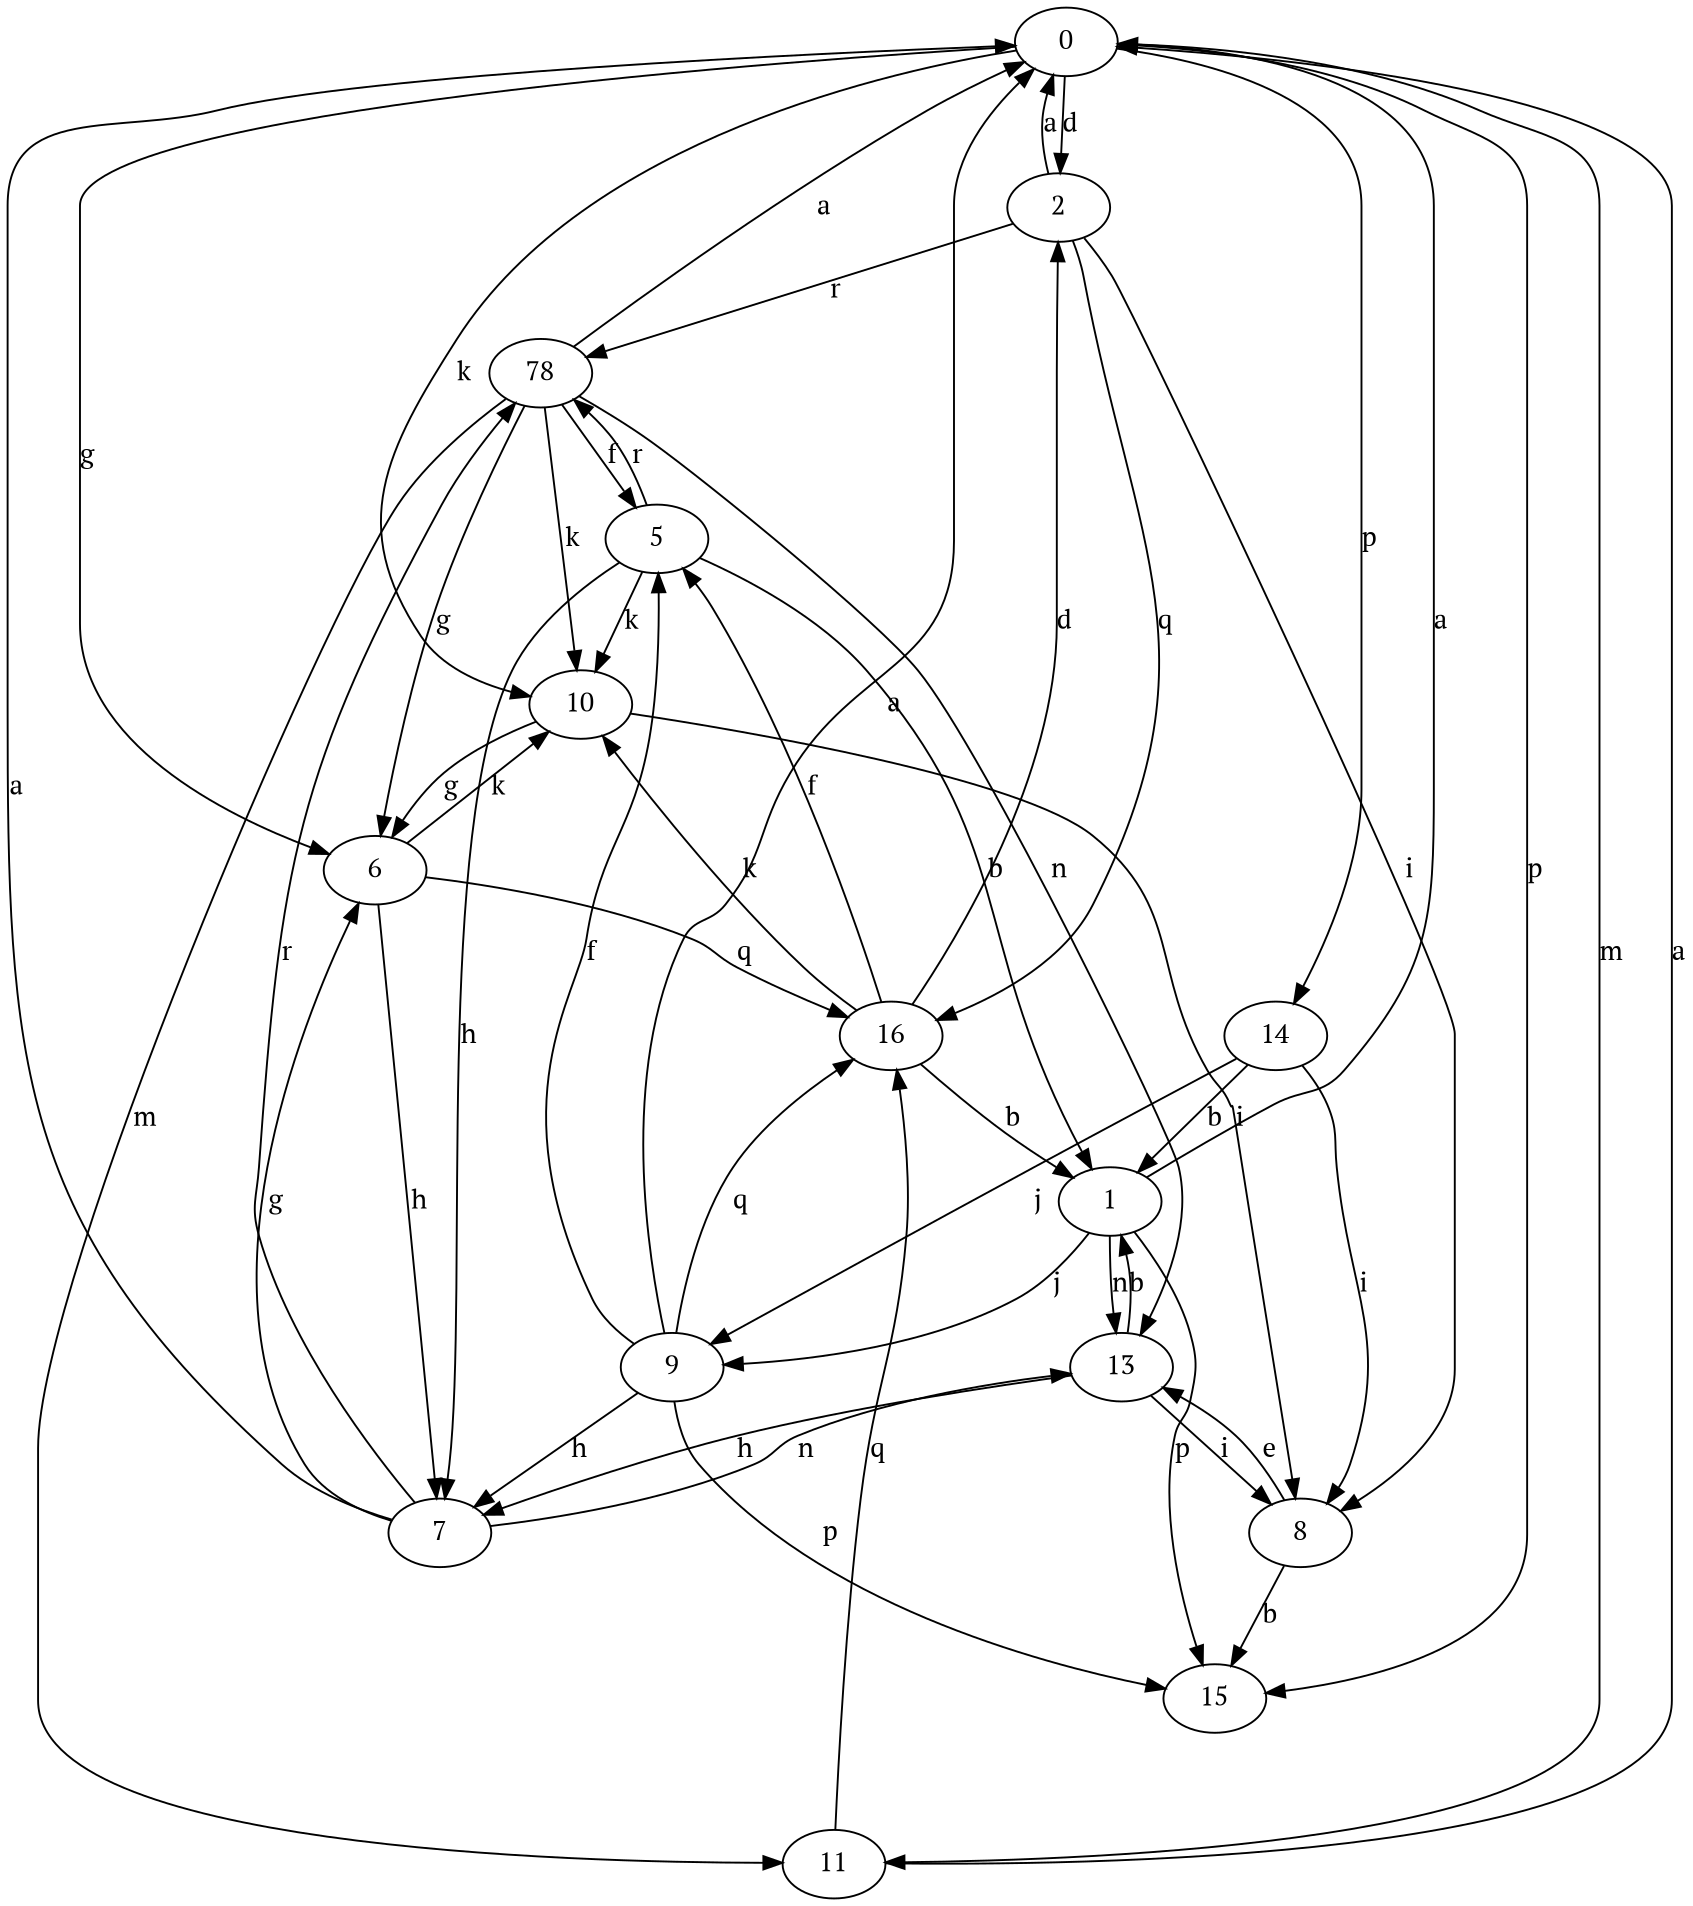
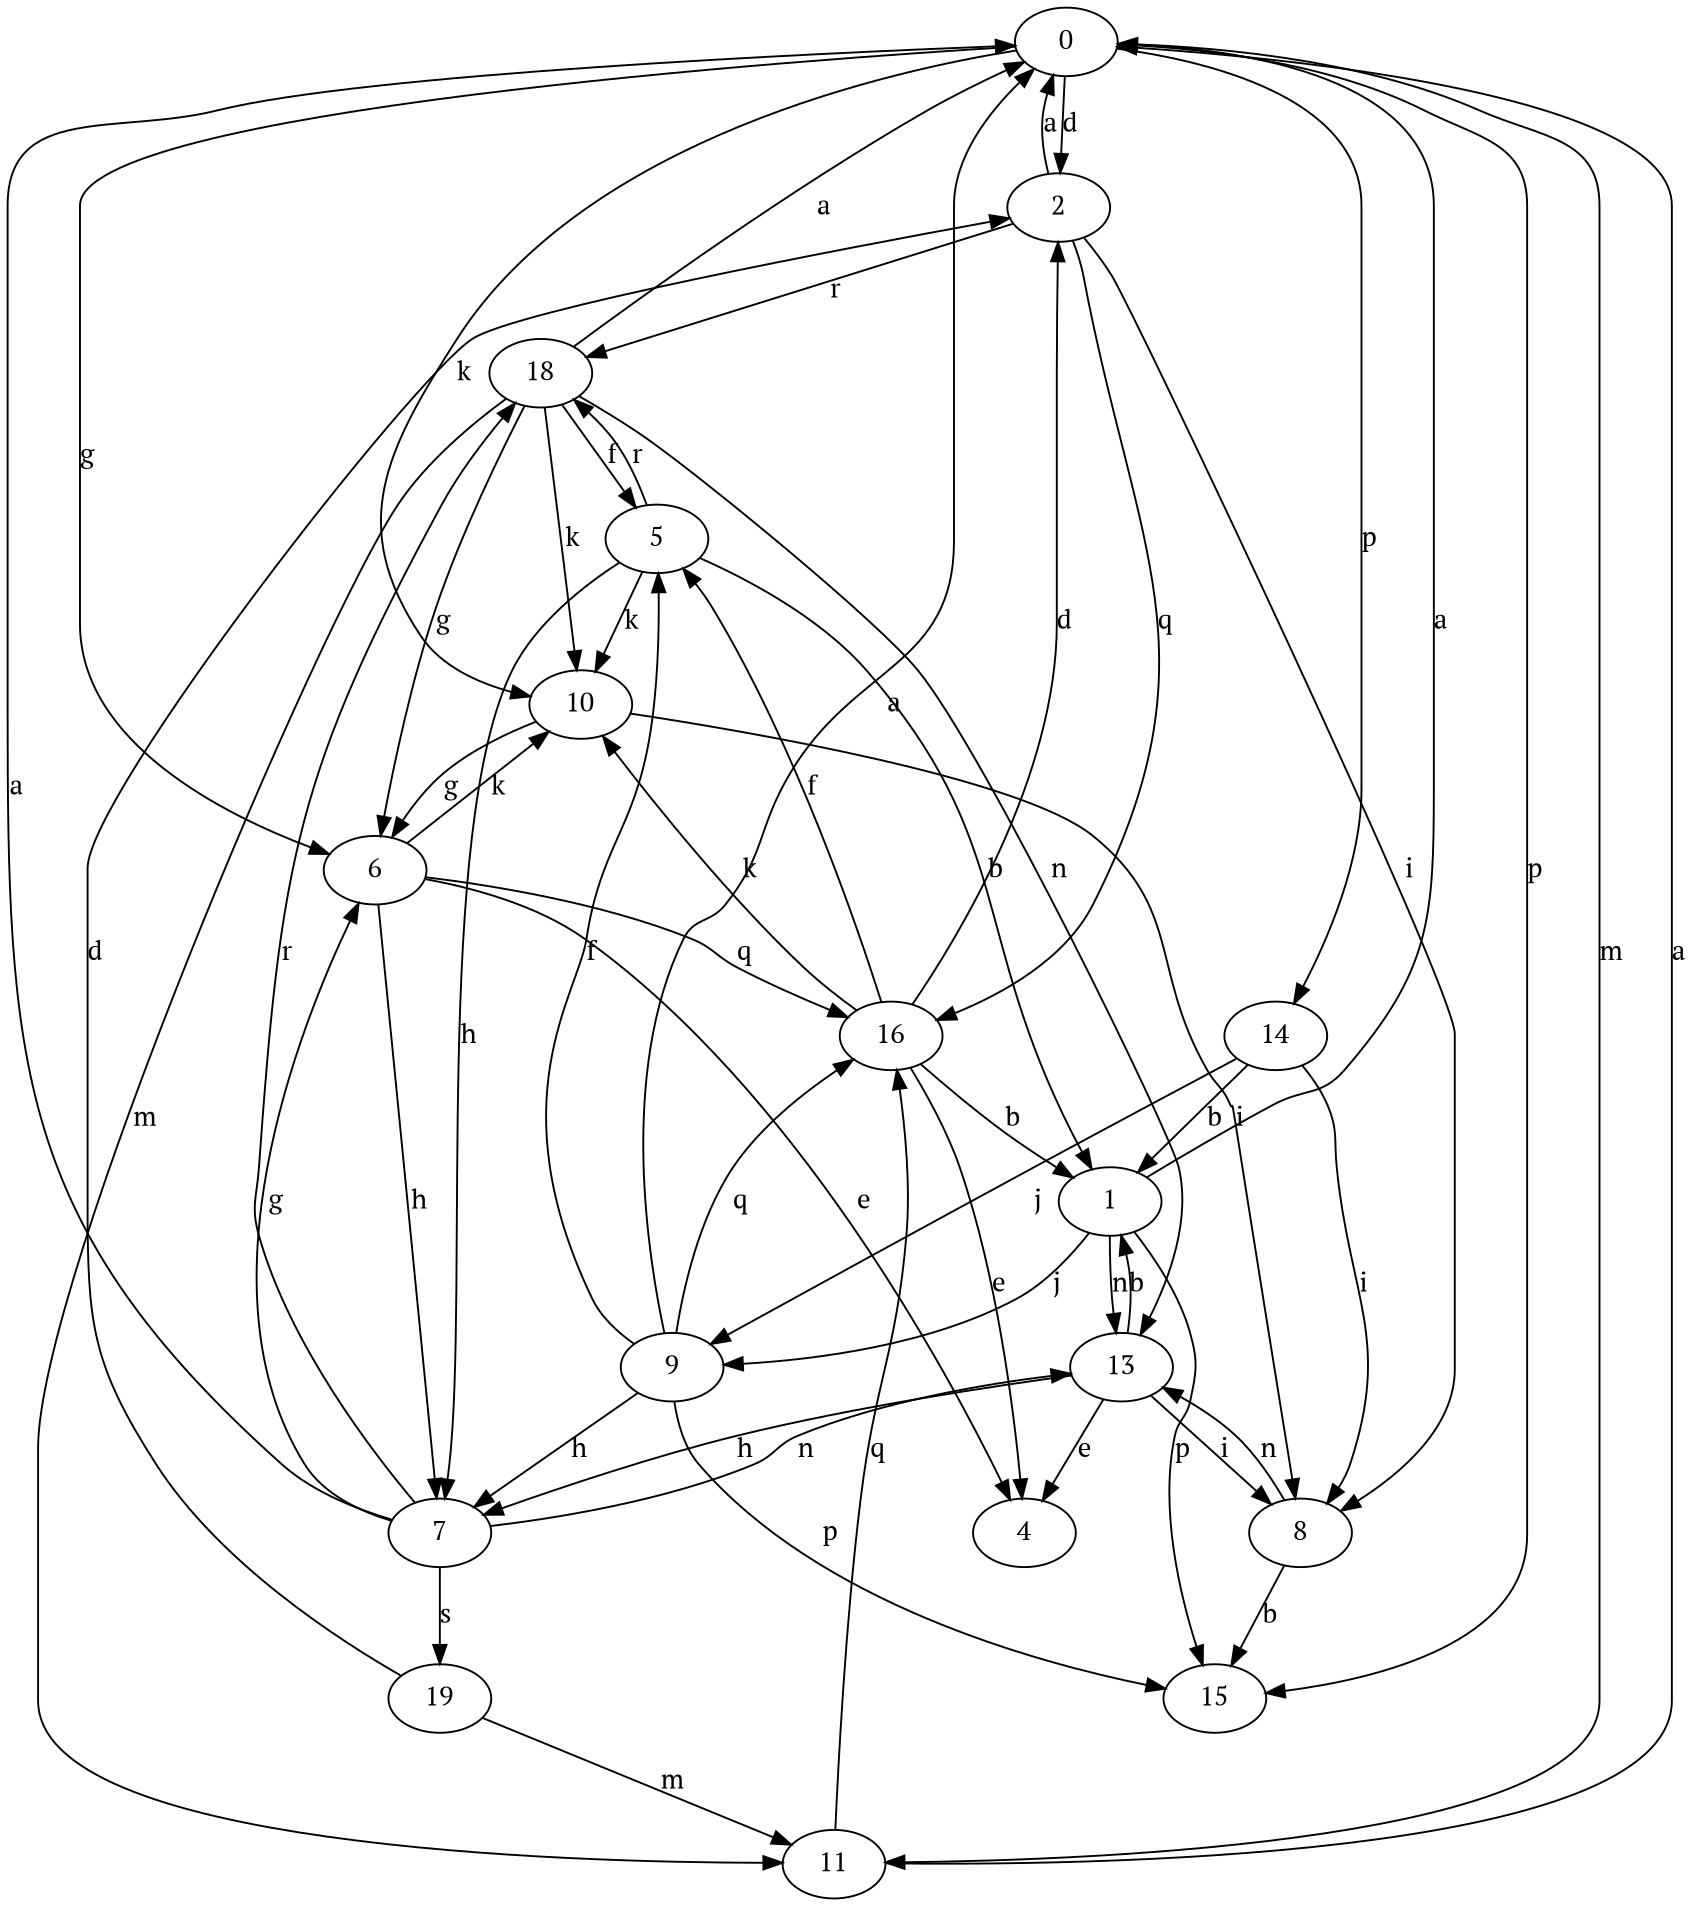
node "78": label "78" -> "18"
edge "8" -> "13": label "e" -> "n"
node "4": added
node "19": added
